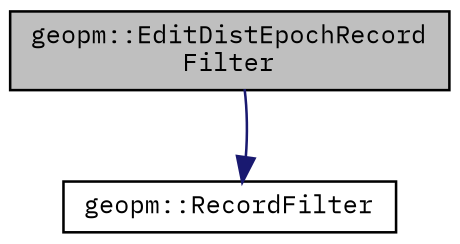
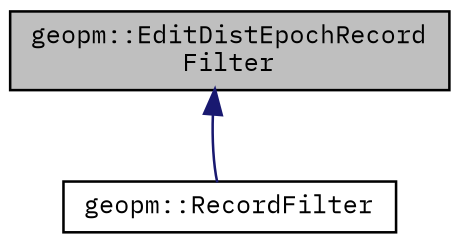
edge "geopm::EditDistEpochRecord Filter" -> "geopm::RecordFilter": reversed
